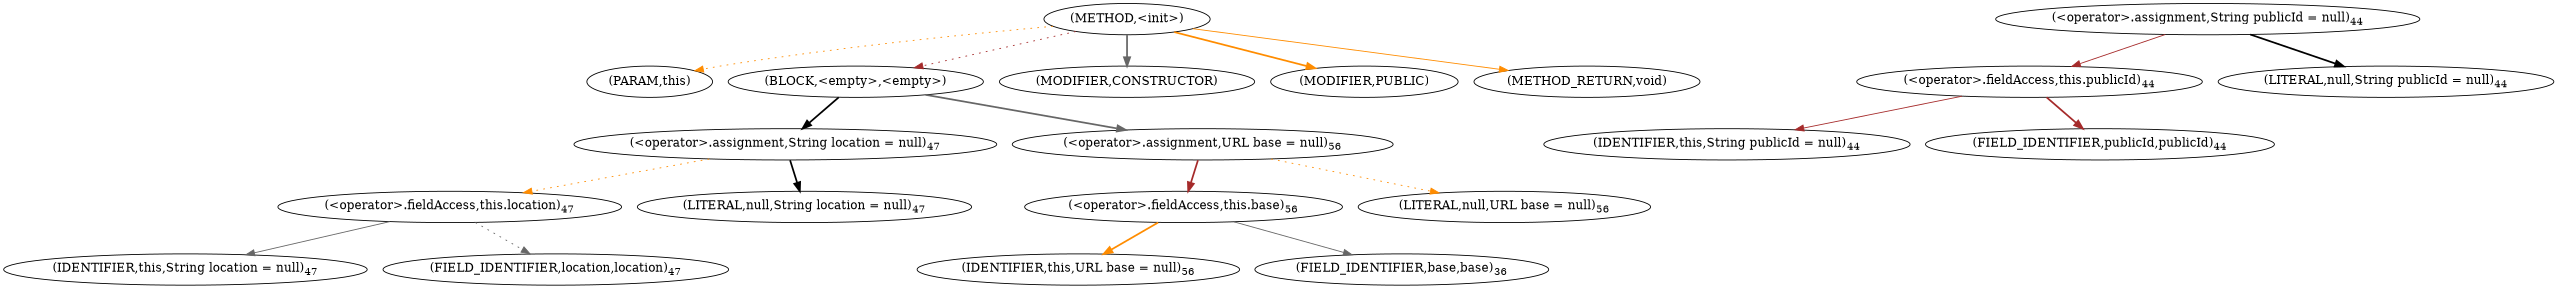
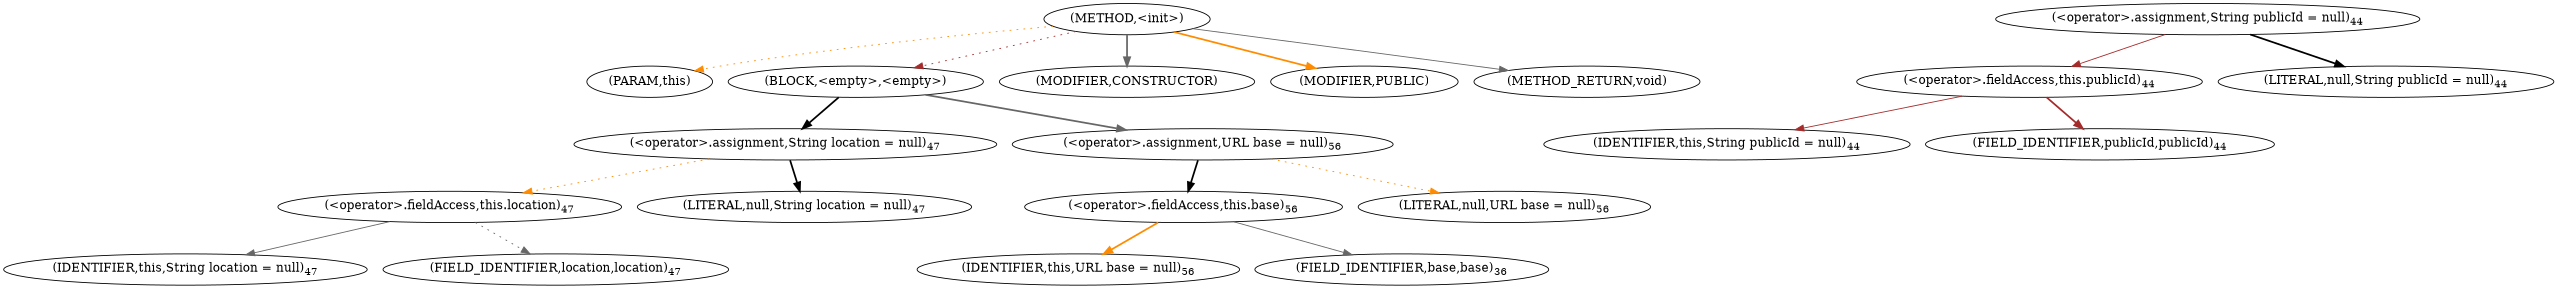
edge "(METHOD,<init>)" -> "(METHOD_RETURN,void)": color darkorange -> gray40
edge "(<operator>.assignment,URL base = null)" -> "(<operator>.fieldAccess,this.base)": color brown -> black
